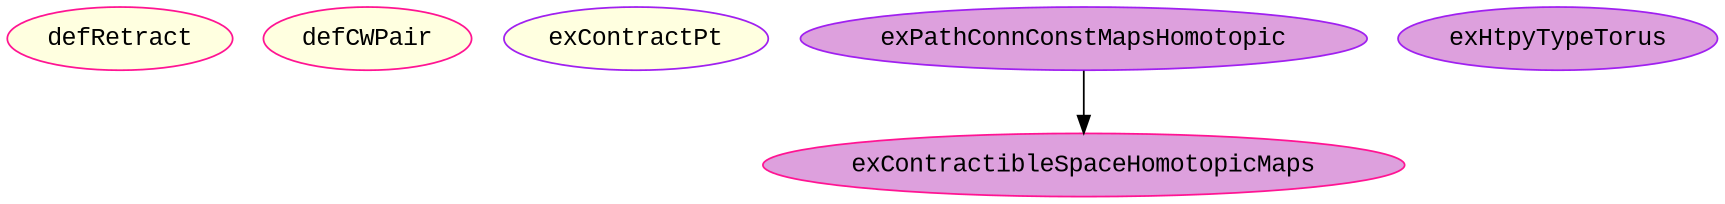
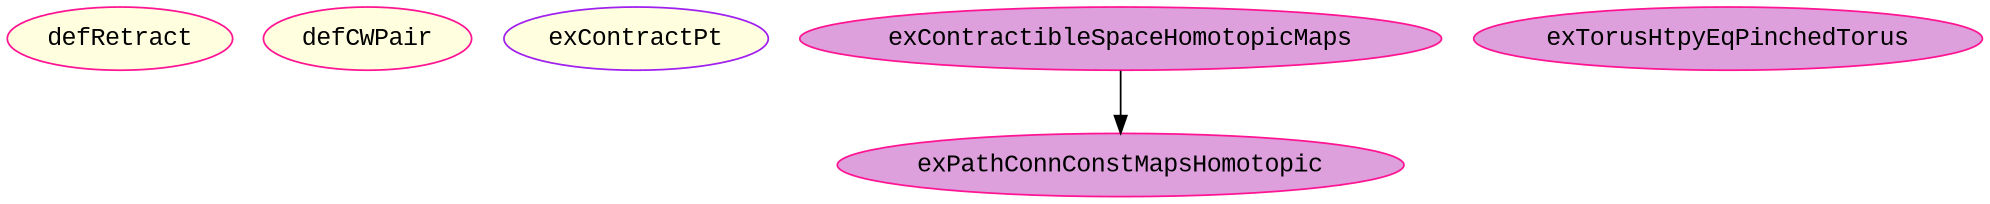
node "exPathConnConstMapsHomotopic": color purple -> deeppink
node "exHtpyTypeTorus": removed
node "exTorusHtpyEqPinchedTorus": added
edge "exPathConnConstMapsHomotopic" -> "exContractibleSpaceHomotopicMaps": reversed
